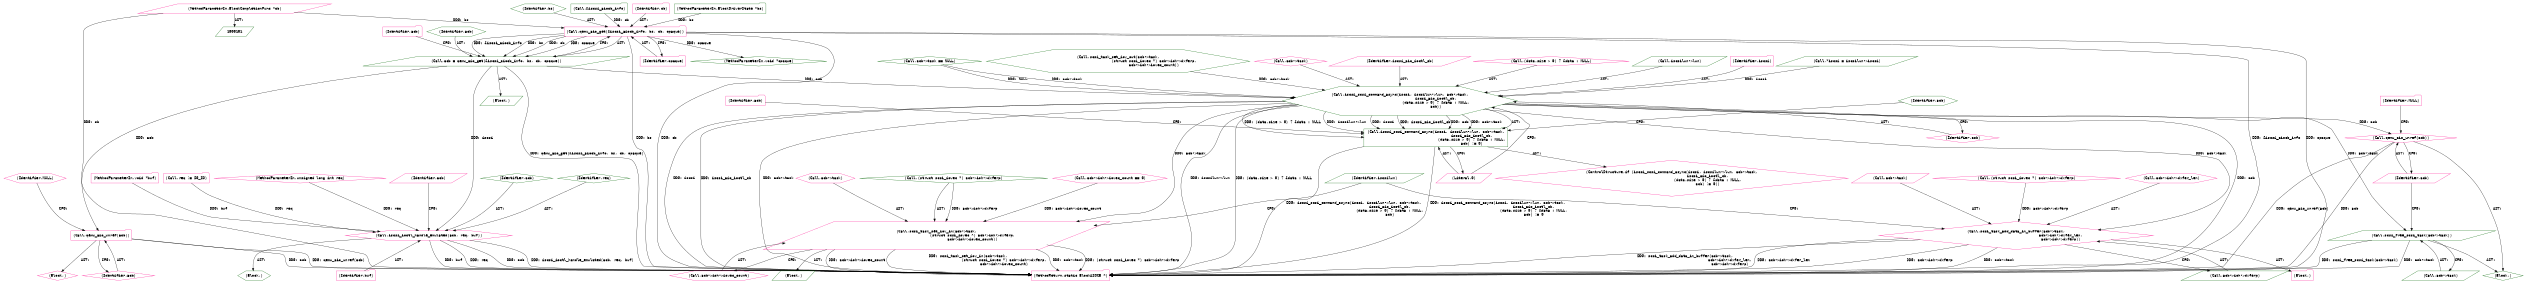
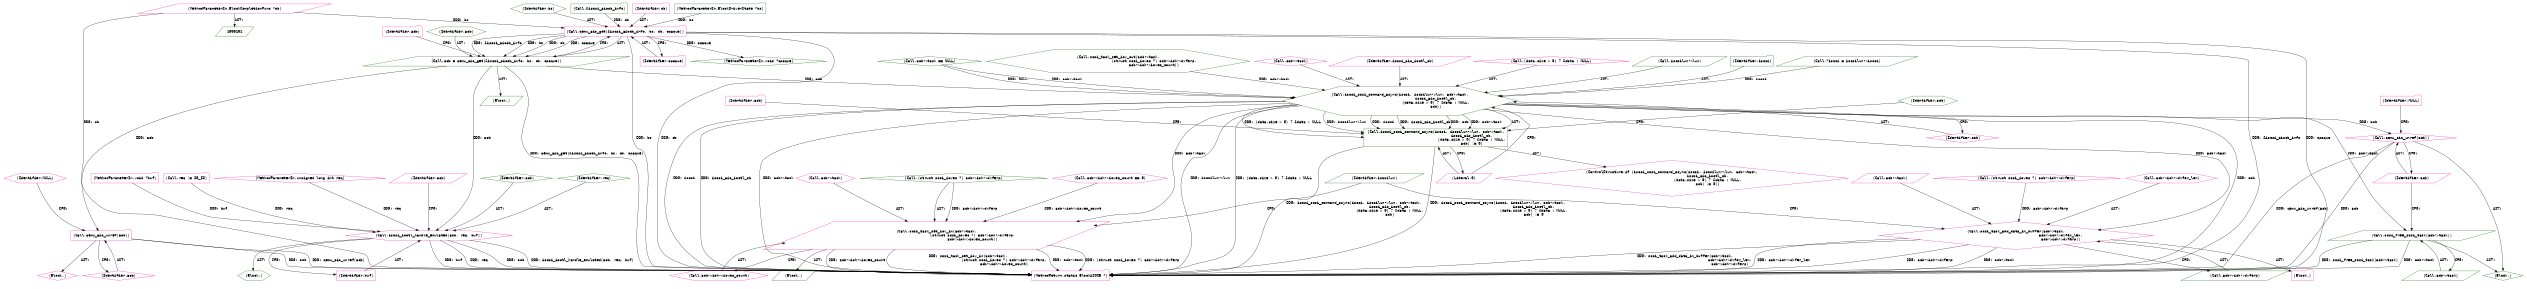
node "(Identifier,iscsi)": color deeppink -> darkgreen
edge "(Call,acb = qemu_aio_get(&iscsi_aiocb_info, bs, cb, opaque))" -> "(Call,iscsi_ioctl_handle_emulated(acb, req, buf))": label "DDG: iscsi" -> "DDG: acb"
edge "(Call,iscsi_ioctl_handle_emulated(acb, req, buf))" -> "(Identifier,buf)": added, label "CFG:"
